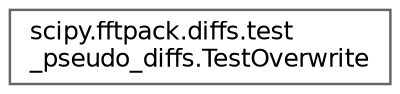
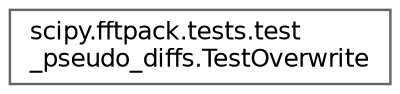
node "scipy.fftpack.diffs.test _pseudo_diffs.TestOverwrite": label "scipy.fftpack.diffs.test _pseudo_diffs.TestOverwrite" -> "scipy.fftpack.tests.test _pseudo_diffs.TestOverwrite"
